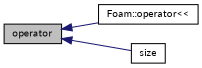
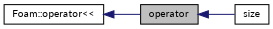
edge "Foam::operator<<" -> "operator": reversed
